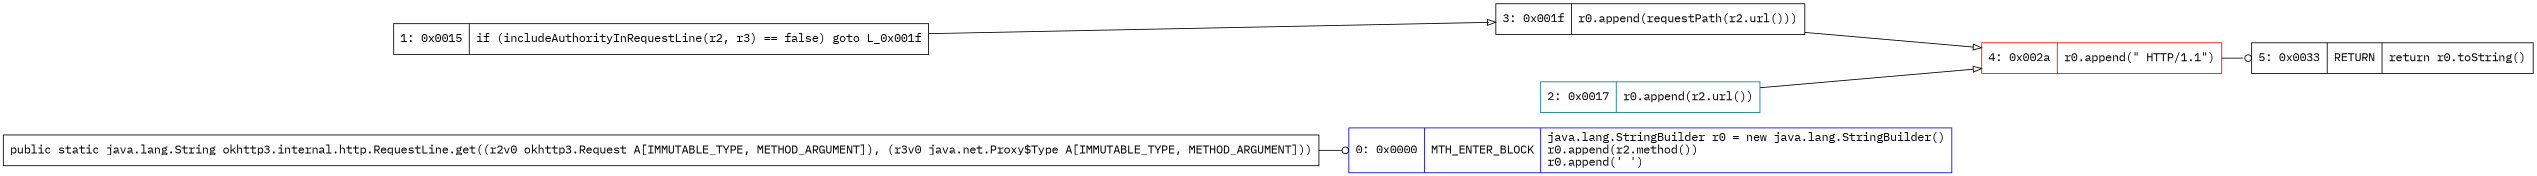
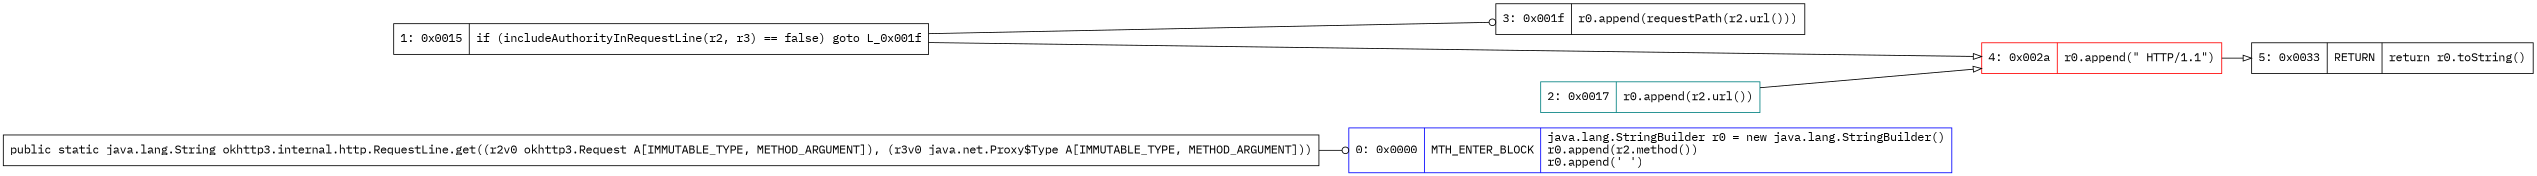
edge "1: 0x0015" -> "3: 0x001f": arrowhead onormal -> odot
edge "3: 0x001f" -> "4: 0x002a": now "1: 0x0015" -> "4: 0x002a"
edge "4: 0x002a" -> "5: 0x0033": arrowhead odot -> onormal
